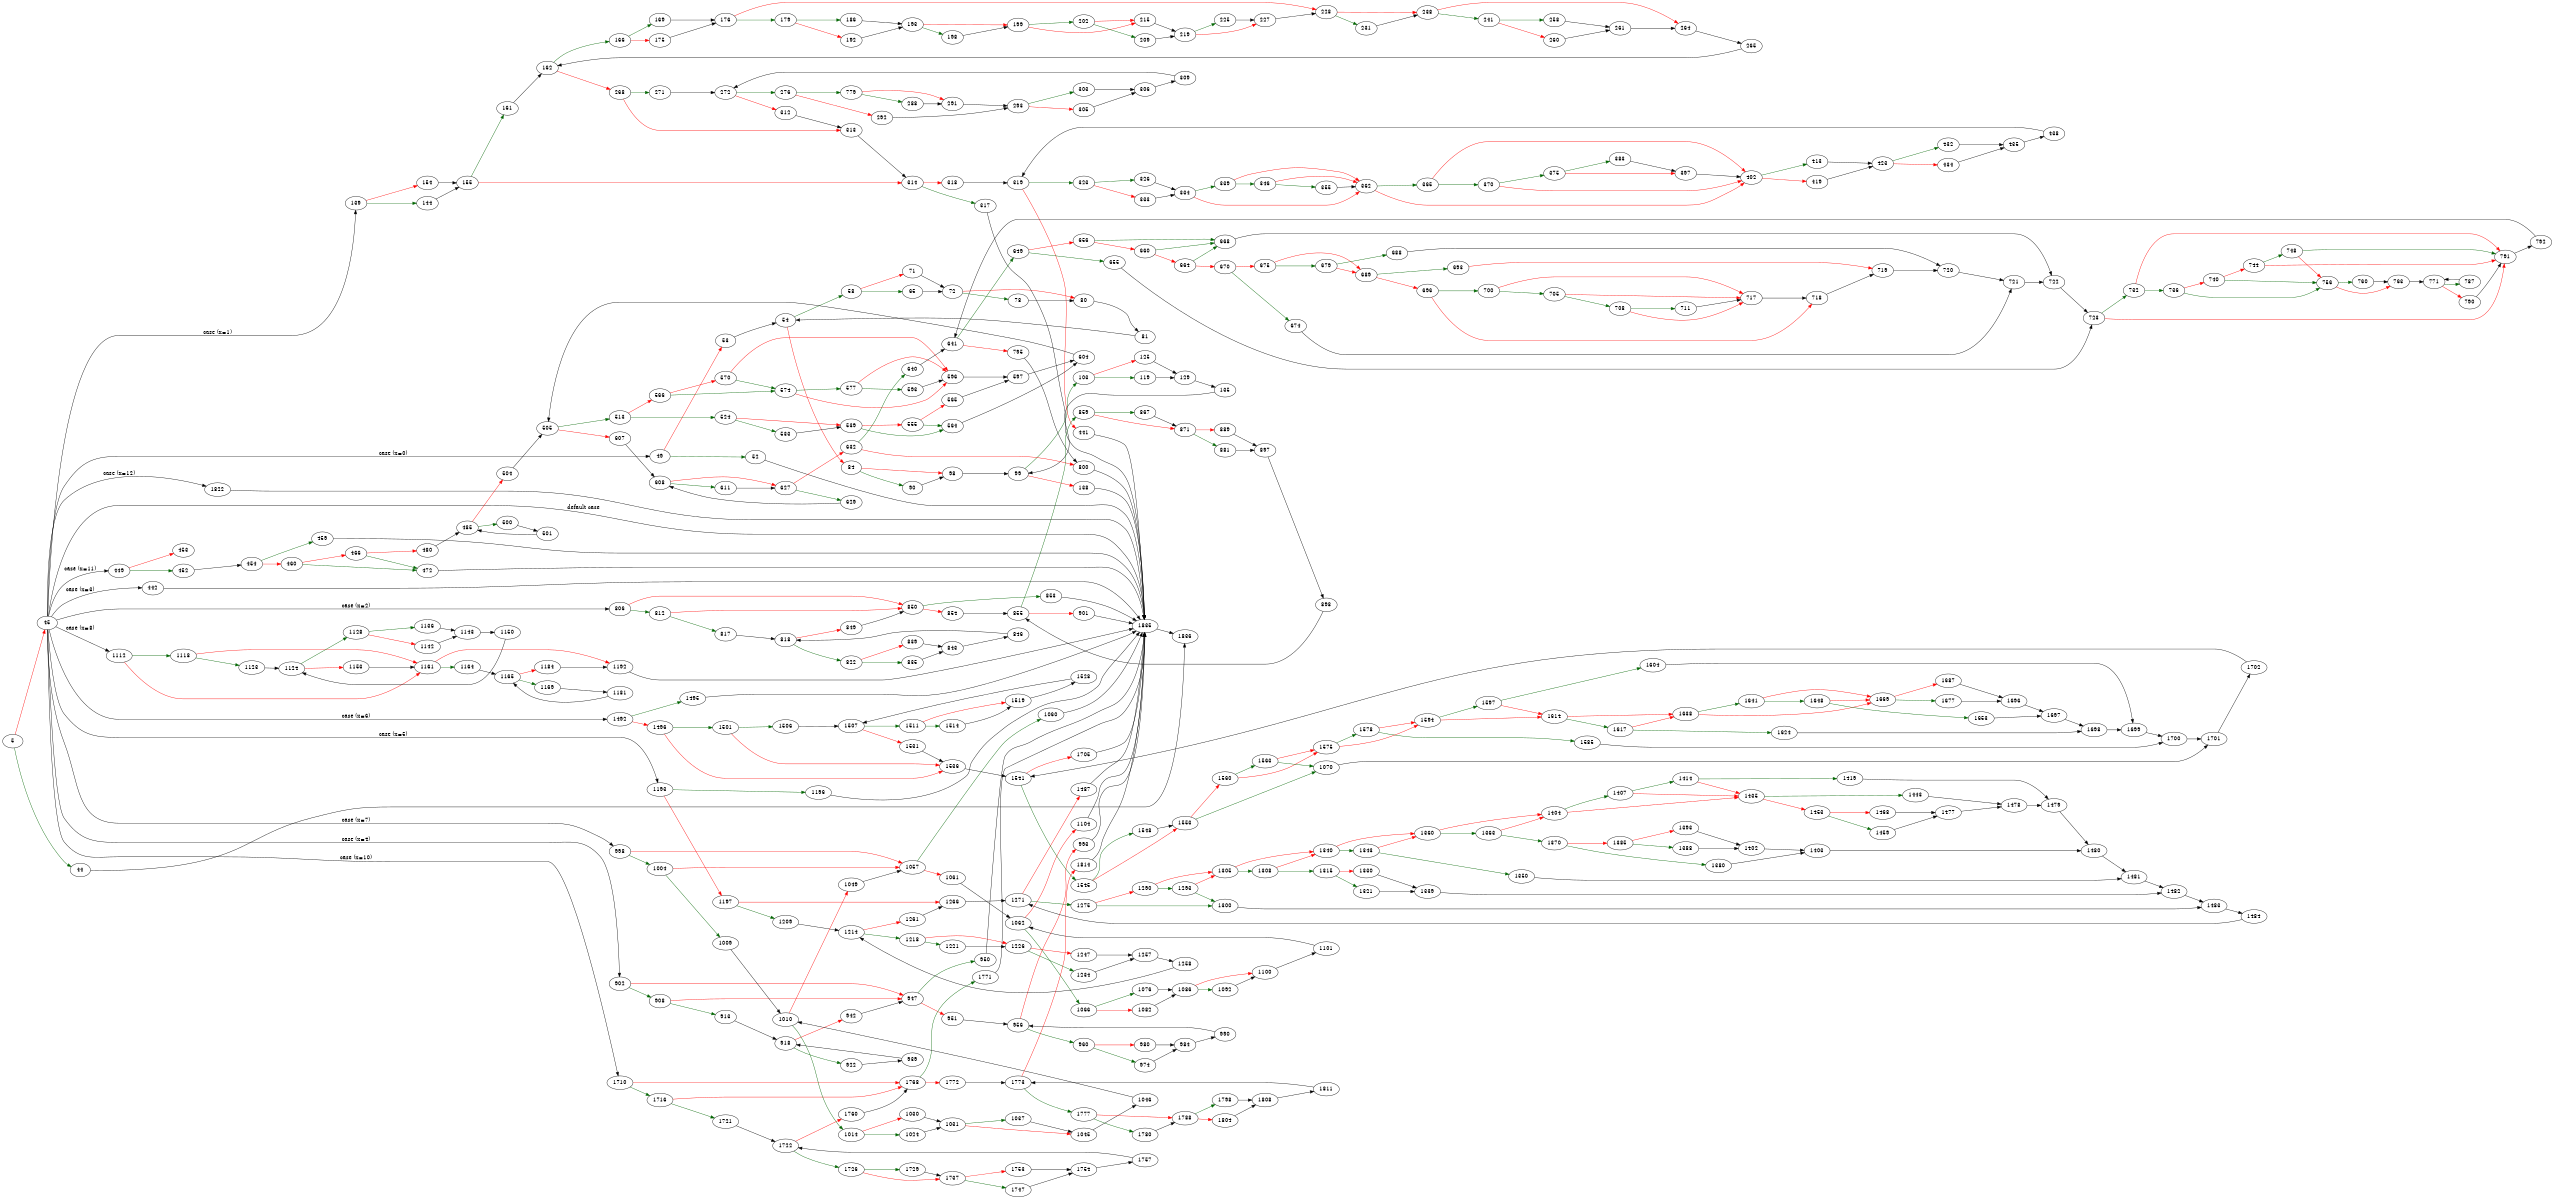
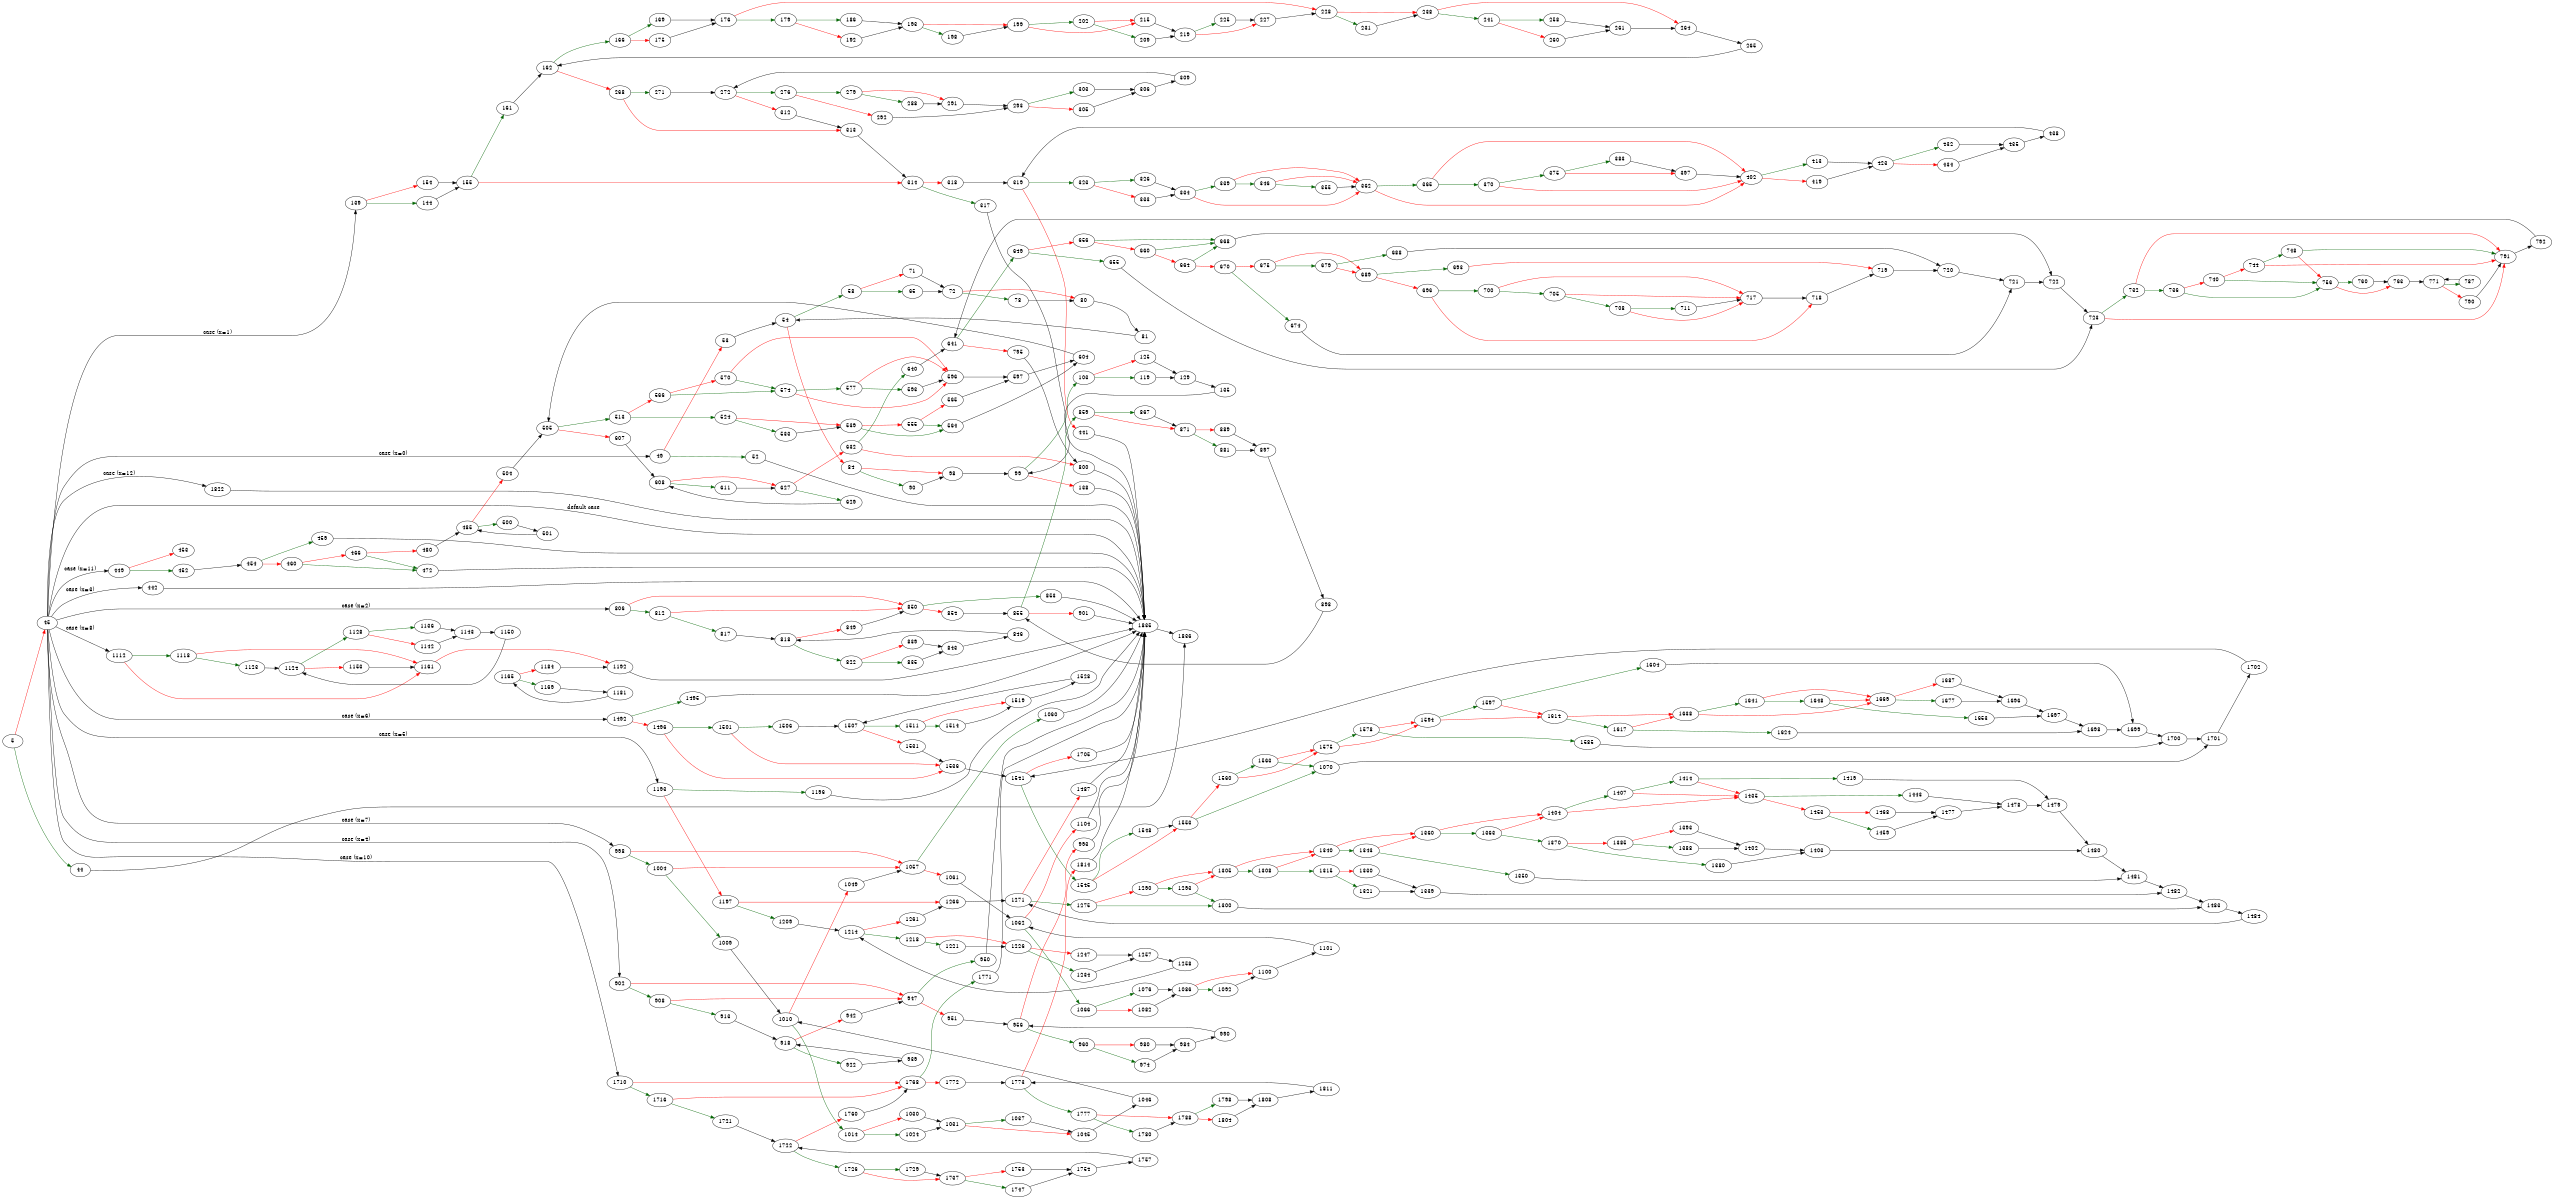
node "779": label "779" -> "279"
node "1164": removed
